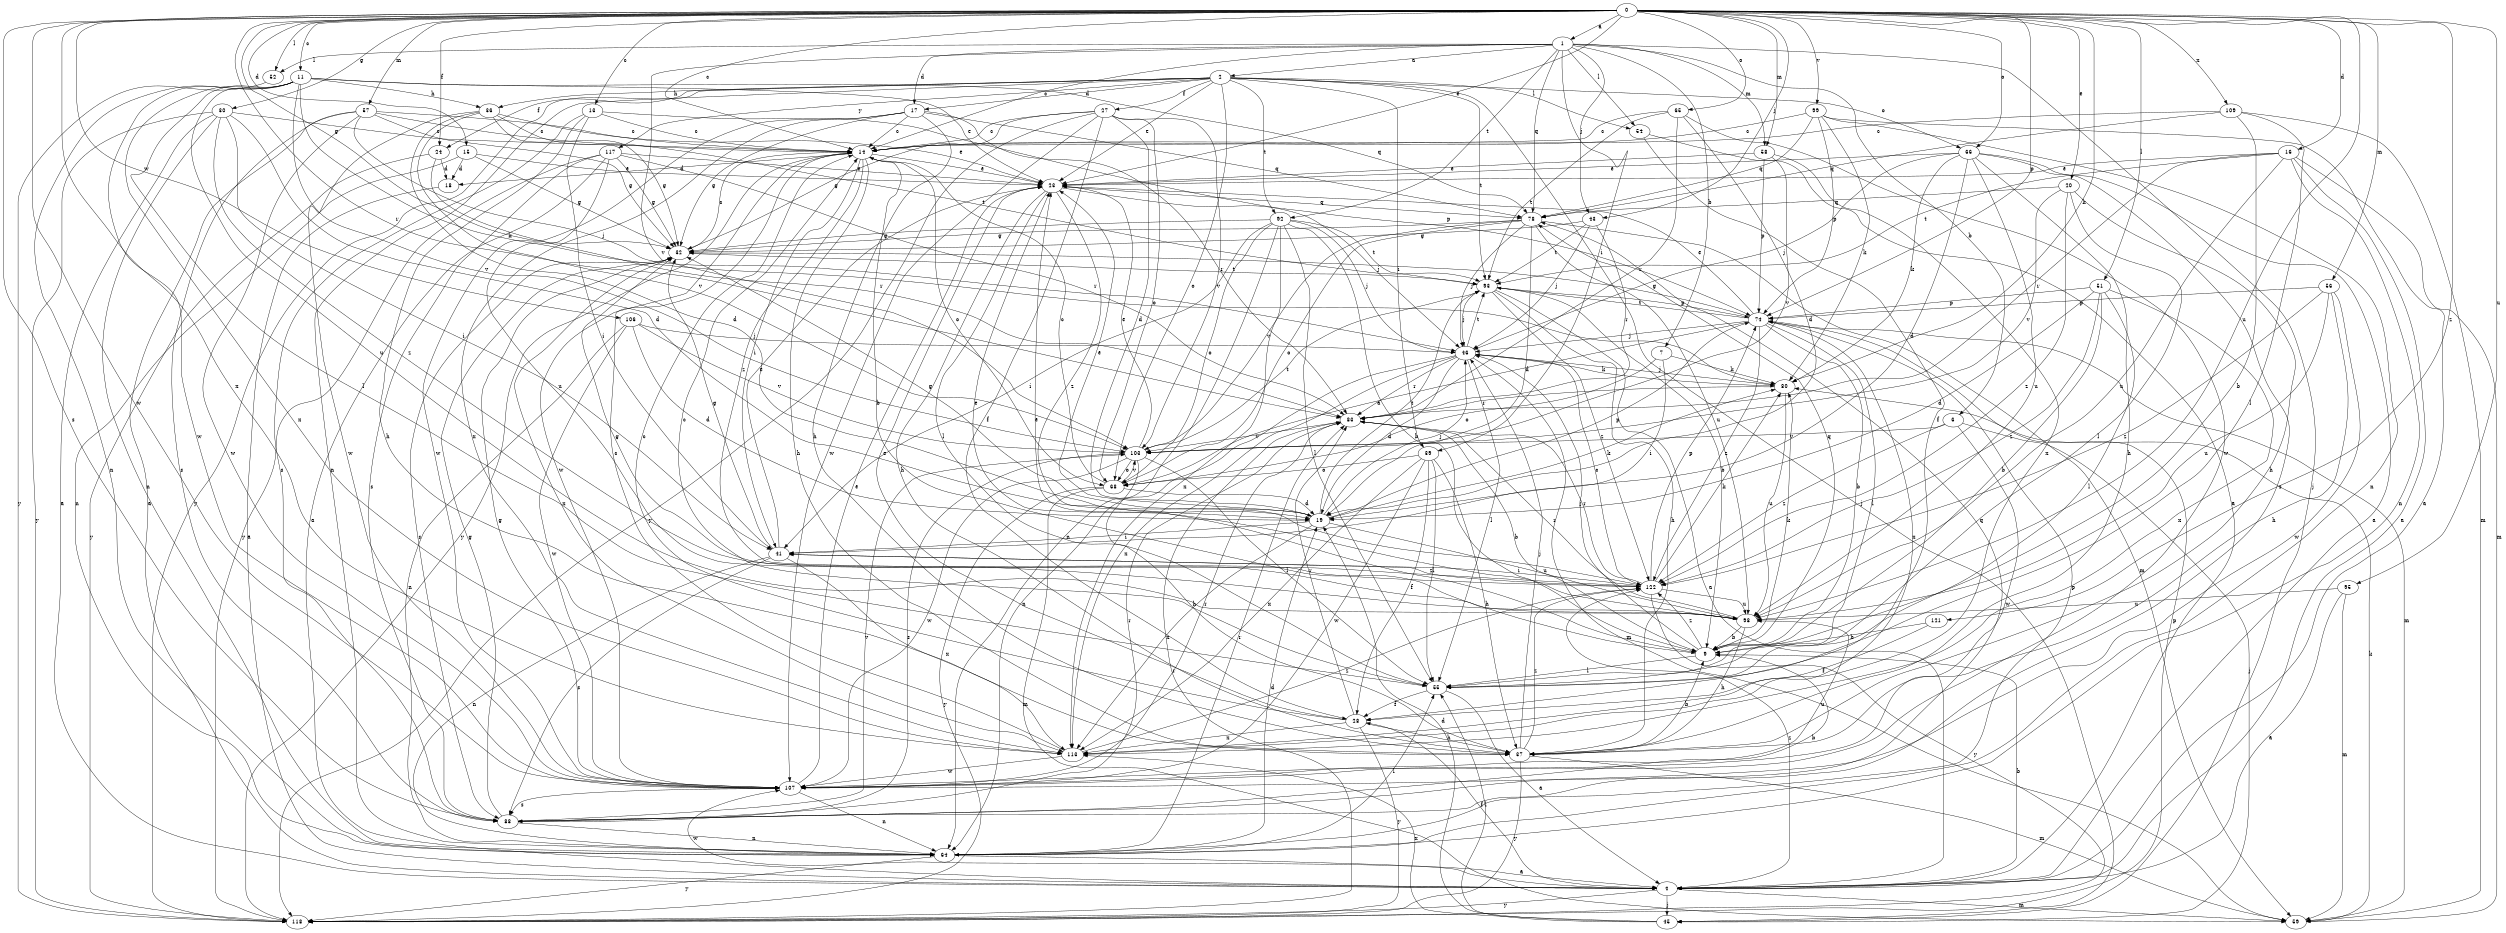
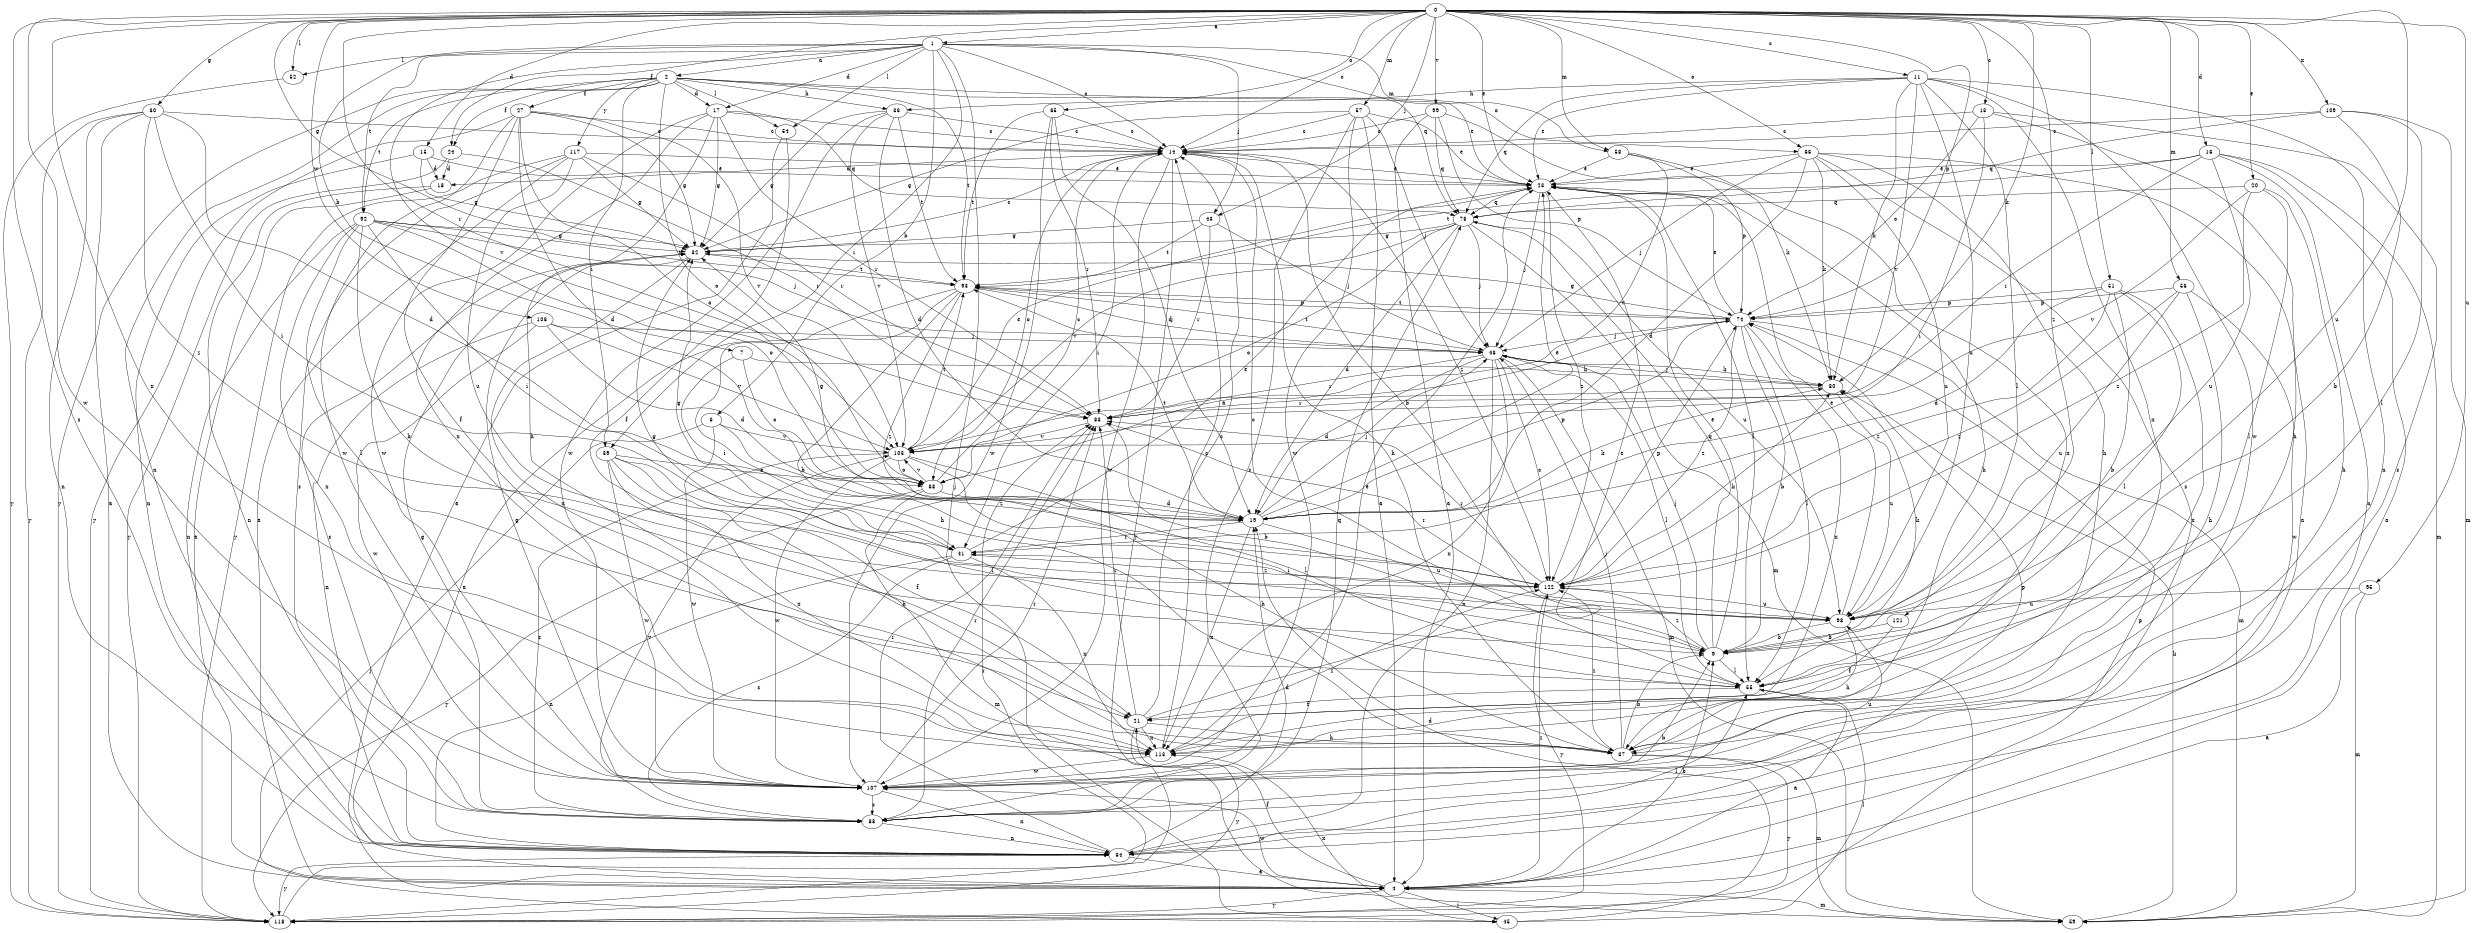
edge "13" -> "74": label "p" -> "o"
edge "2" -> "45": removed, label "j"
edge "99" -> "64": now "18" -> "64"
node "28": label "28" -> "21"
